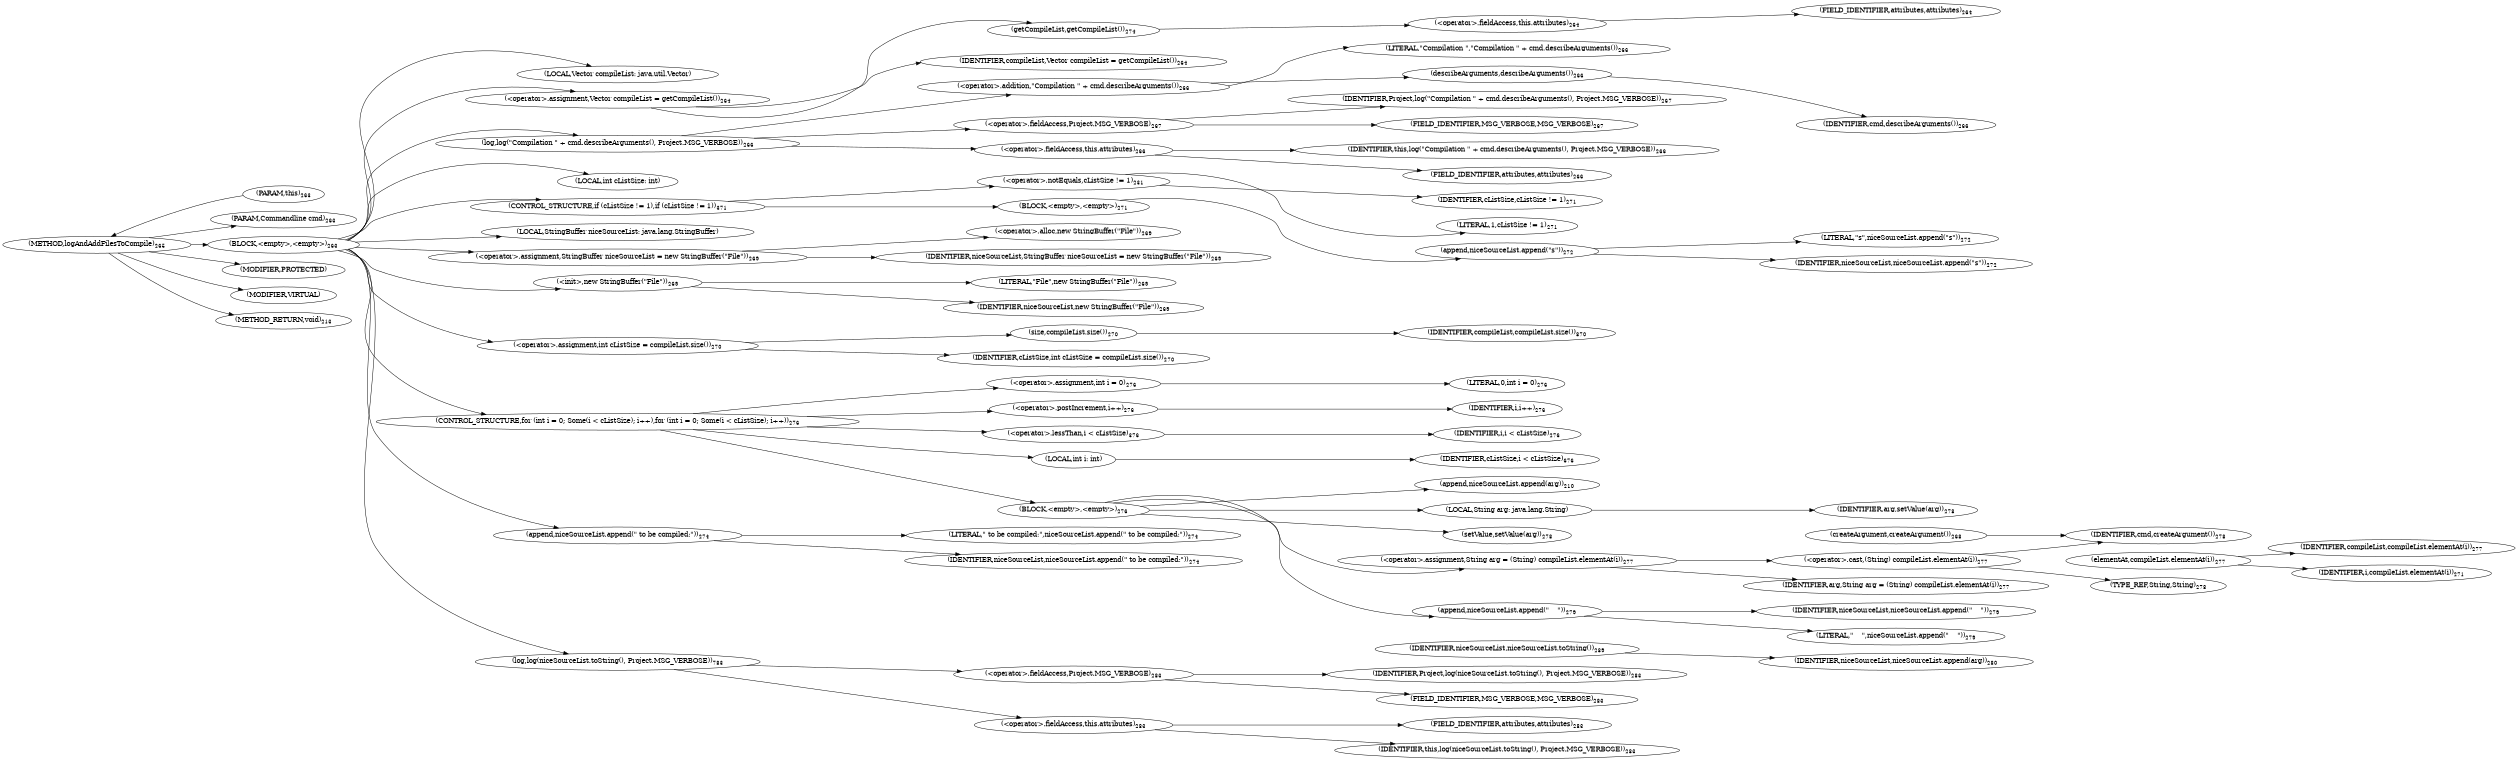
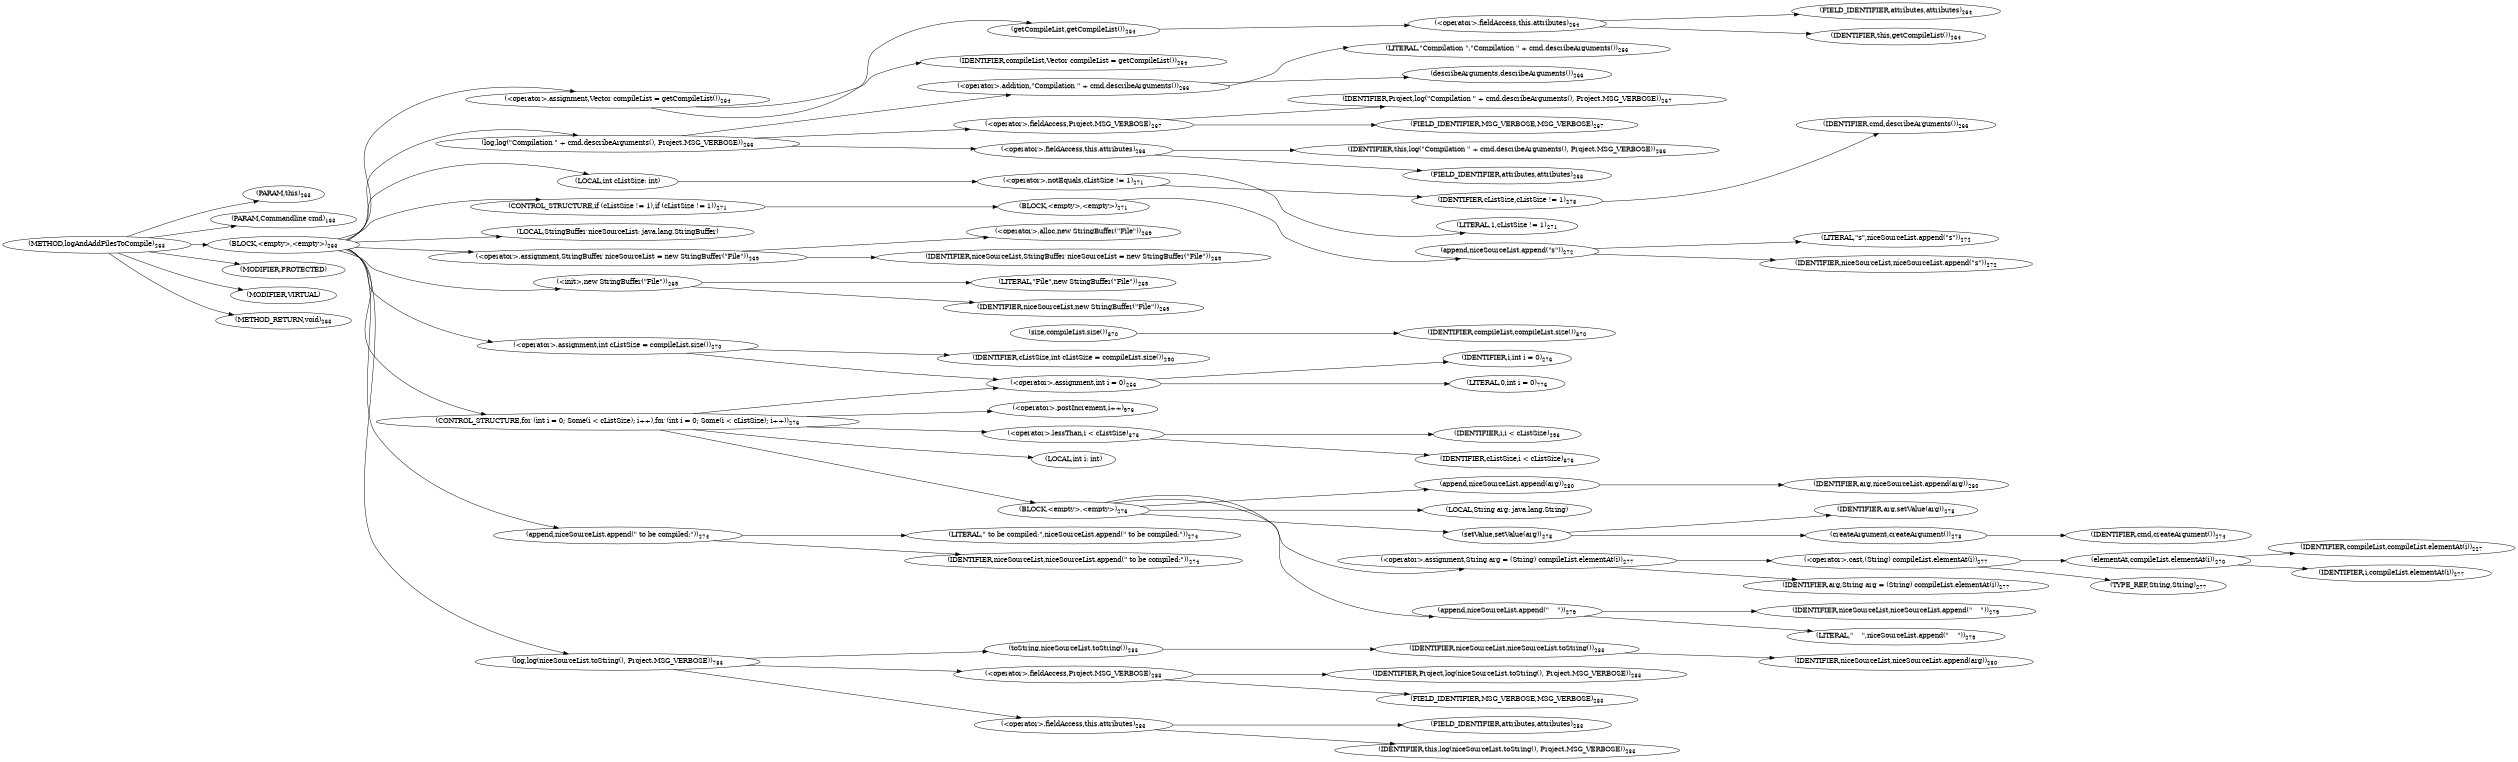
node "(getCompileList,getCompileList())": text "274" -> "264"
node "(IDENTIFIER,this,getCompileList())": added
node "(LOCAL,Vector compileList: java.util.Vector)": removed
edge "(describeArguments,describeArguments())" -> "(IDENTIFIER,cmd,describeArguments())": now "(IDENTIFIER,cListSize,cListSize != 1)" -> "(IDENTIFIER,cmd,describeArguments())"
node "(<operator>.notEquals,cListSize != 1)": text "231" -> "271"
edge "(CONTROL_STRUCTURE,if (cListSize != 1),if (cListSize != 1))" -> "(<operator>.notEquals,cListSize != 1)": now "(LOCAL,int cListSize: int)" -> "(<operator>.notEquals,cListSize != 1)"
node "(IDENTIFIER,cListSize,cListSize != 1)": text "271" -> "278"
node "(CONTROL_STRUCTURE,if (cListSize != 1),if (cListSize != 1))": text "371" -> "271"
edge "(PARAM,this)" -> "(METHOD,logAndAddFilesToCompile)": reversed
node "(PARAM,Commandline cmd)": text "263" -> "163"
node "(METHOD,logAndAddFilesToCompile)": text "265" -> "263"
node "(METHOD_RETURN,void)": text "213" -> "263"
node "(size,compileList.size())": text "270" -> "870"
edge "(<operator>.assignment,int cListSize = compileList.size())" -> "(size,compileList.size())": now "(<operator>.assignment,int cListSize = compileList.size())" -> "(<operator>.assignment,int i = 0)"
node "(IDENTIFIER,cListSize,int cListSize = compileList.size())": text "270" -> "290"
node "(IDENTIFIER,i,int i = 0)": added
node "(<operator>.assignment,int i = 0)": text "276" -> "256"
node "(LITERAL,0,int i = 0)": text "276" -> "776"
node "(<operator>.postIncrement,i++)": text "276" -> "976"
node "(IDENTIFIER,i,i++)": removed
node "(IDENTIFIER,i,i < cListSize)": text "276" -> "296"
edge "(LOCAL,int i: int)" -> "(IDENTIFIER,cListSize,i < cListSize)": now "(<operator>.lessThan,i < cListSize)" -> "(IDENTIFIER,cListSize,i < cListSize)"
node "(append,niceSourceList.append(arg))": text "210" -> "280"
node "(IDENTIFIER,arg,niceSourceList.append(arg))": added
edge "(LOCAL,String arg: java.lang.String)" -> "(IDENTIFIER,arg,setValue(arg))": now "(setValue,setValue(arg))" -> "(IDENTIFIER,arg,setValue(arg))"
edge "(setValue,setValue(arg))" -> "(createArgument,createArgument())": added
node "(createArgument,createArgument())": text "268" -> "278"
node "(IDENTIFIER,cmd,createArgument())": text "278" -> "274"
node "(IDENTIFIER,compileList,compileList.elementAt(i))": text "277" -> "227"
edge "(<operator>.cast,(String) compileList.elementAt(i))" -> "(IDENTIFIER,cmd,createArgument())": now "(<operator>.cast,(String) compileList.elementAt(i))" -> "(elementAt,compileList.elementAt(i))"
node "(elementAt,compileList.elementAt(i))": text "277" -> "270"
node "(IDENTIFIER,i,compileList.elementAt(i))": text "271" -> "277"
node "(TYPE_REF,String,String)": text "278" -> "277"
node "(IDENTIFIER,niceSourceList,niceSourceList.toString())": text "289" -> "283"
node "(toString,niceSourceList.toString())": added
